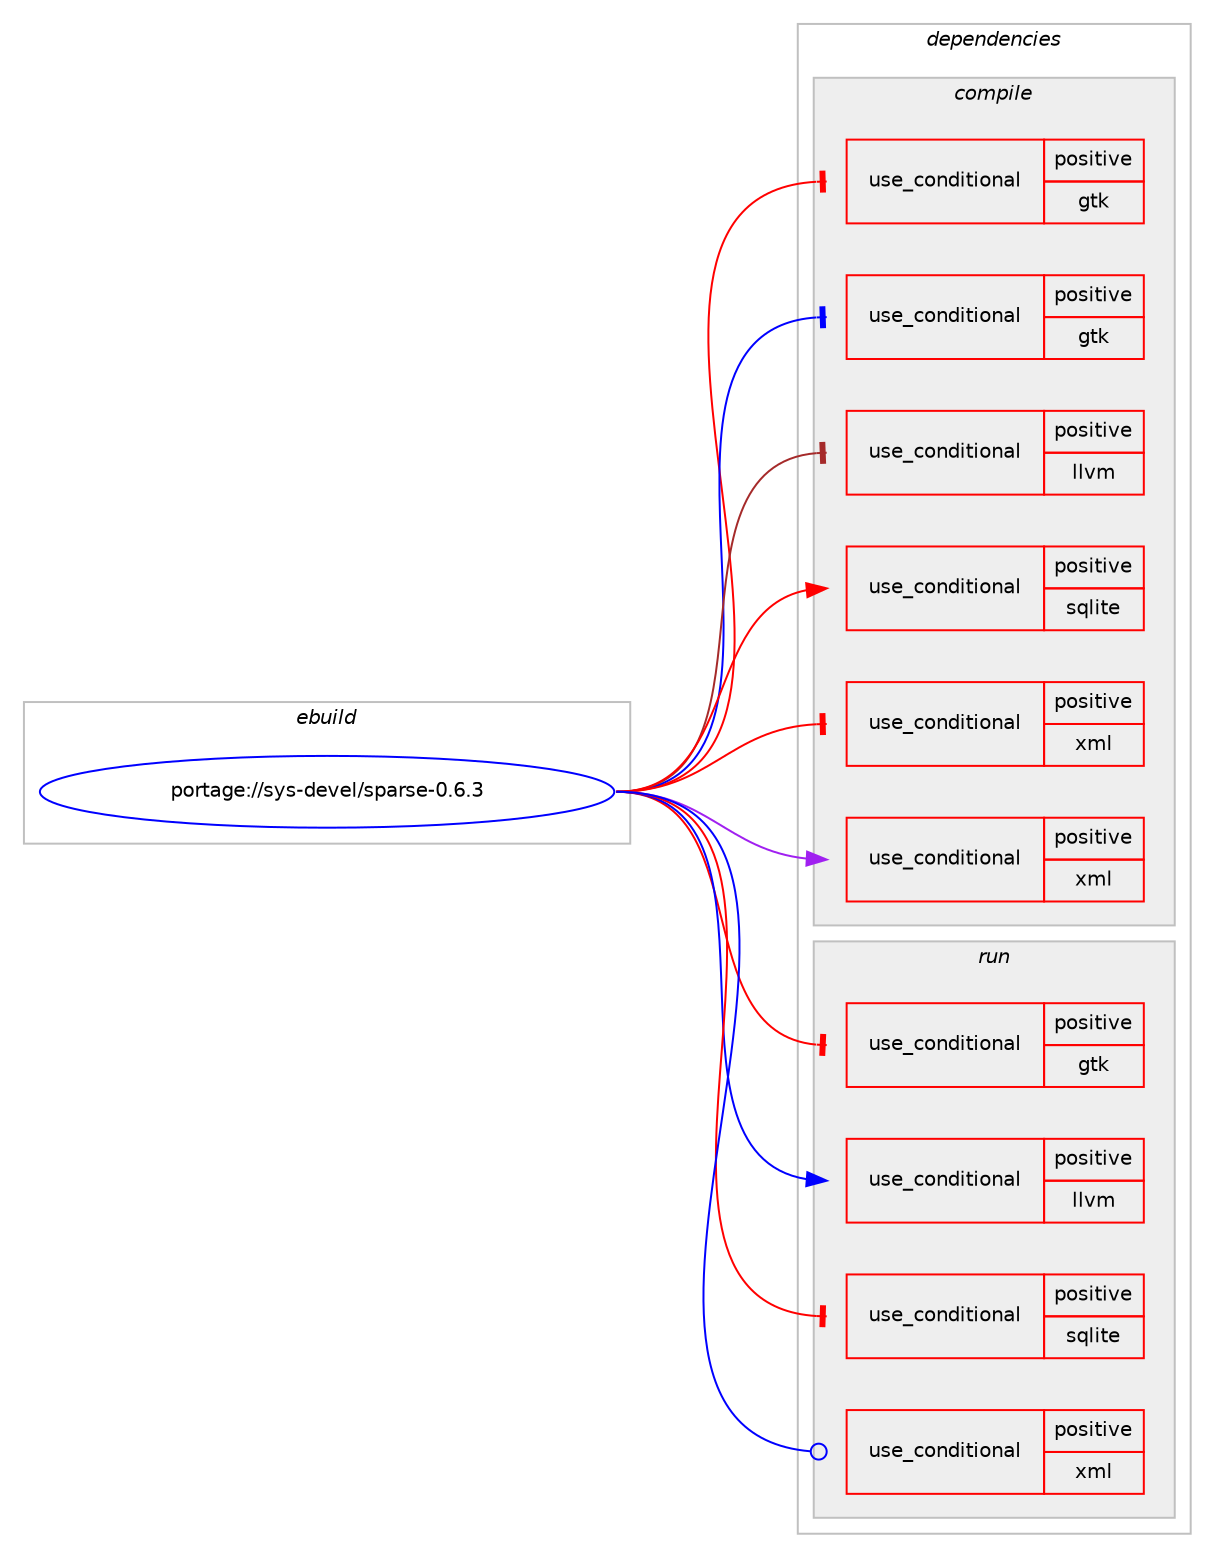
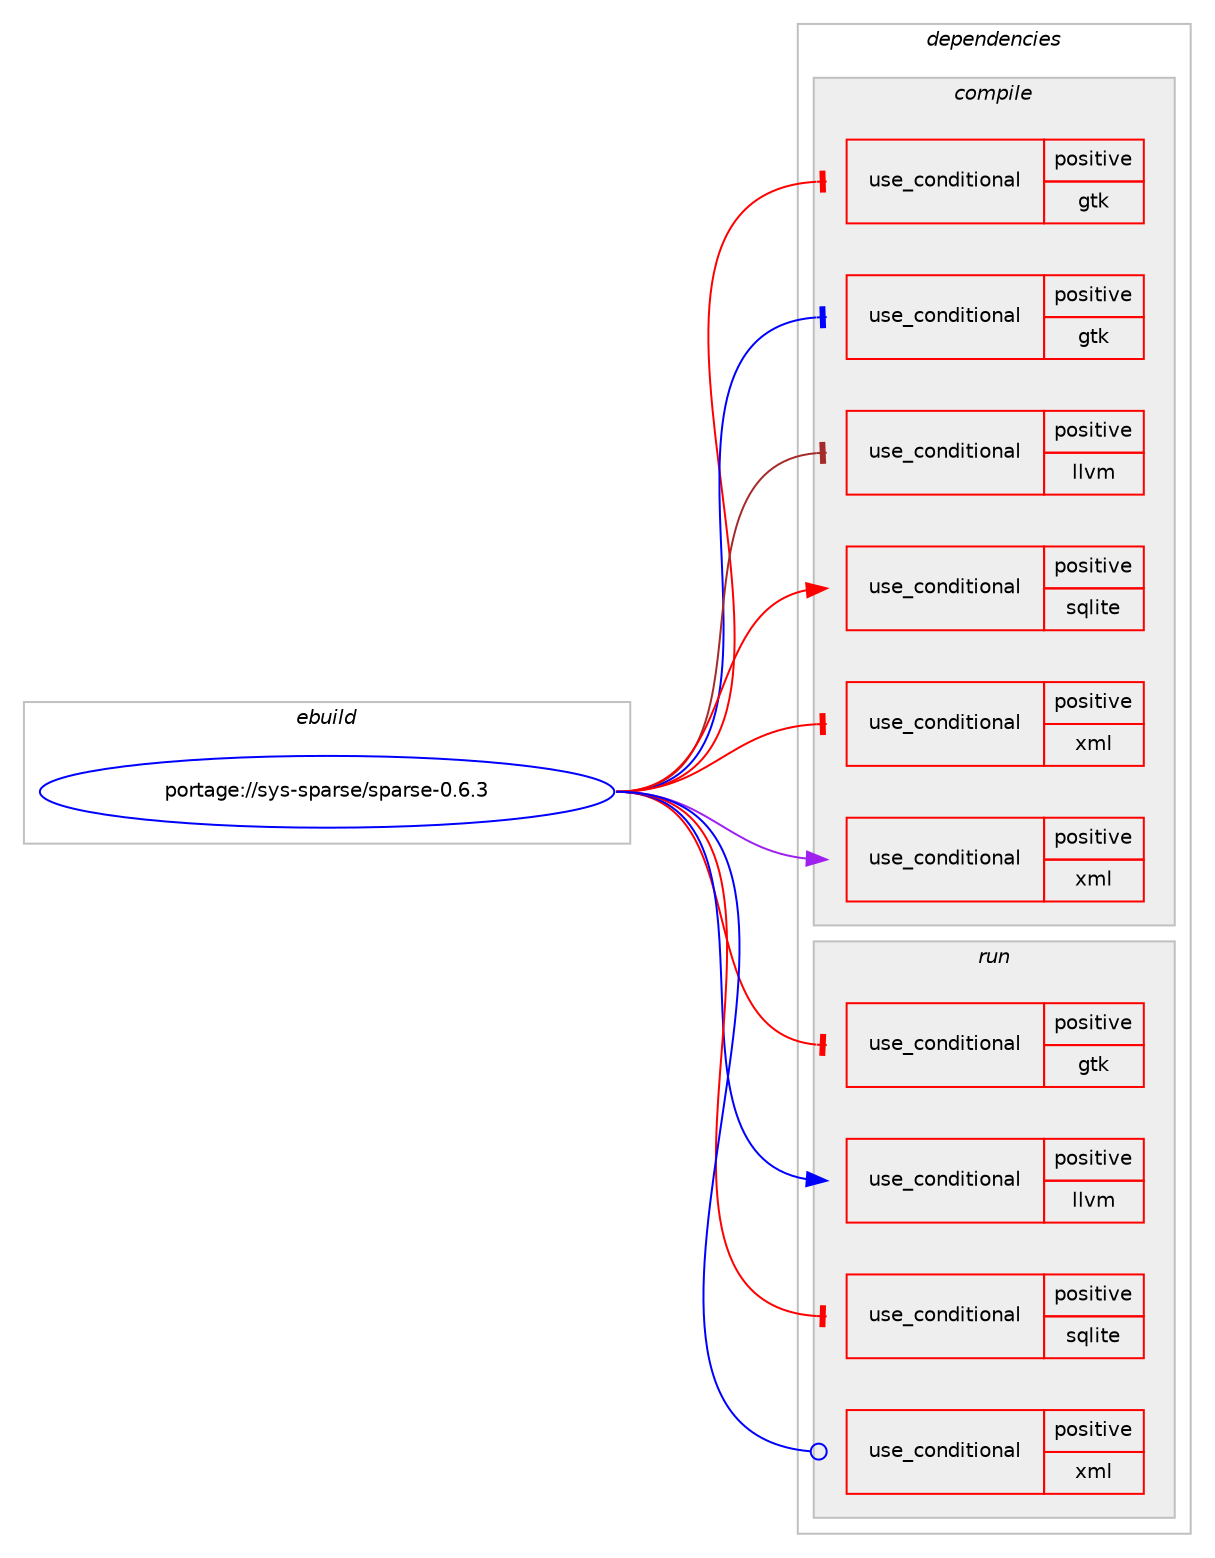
node "portage://sys-devel/sparse-0.6.3": label "portage://sys-devel/sparse-0.6.3" -> "portage://sys-sparse/sparse-0.6.3"
